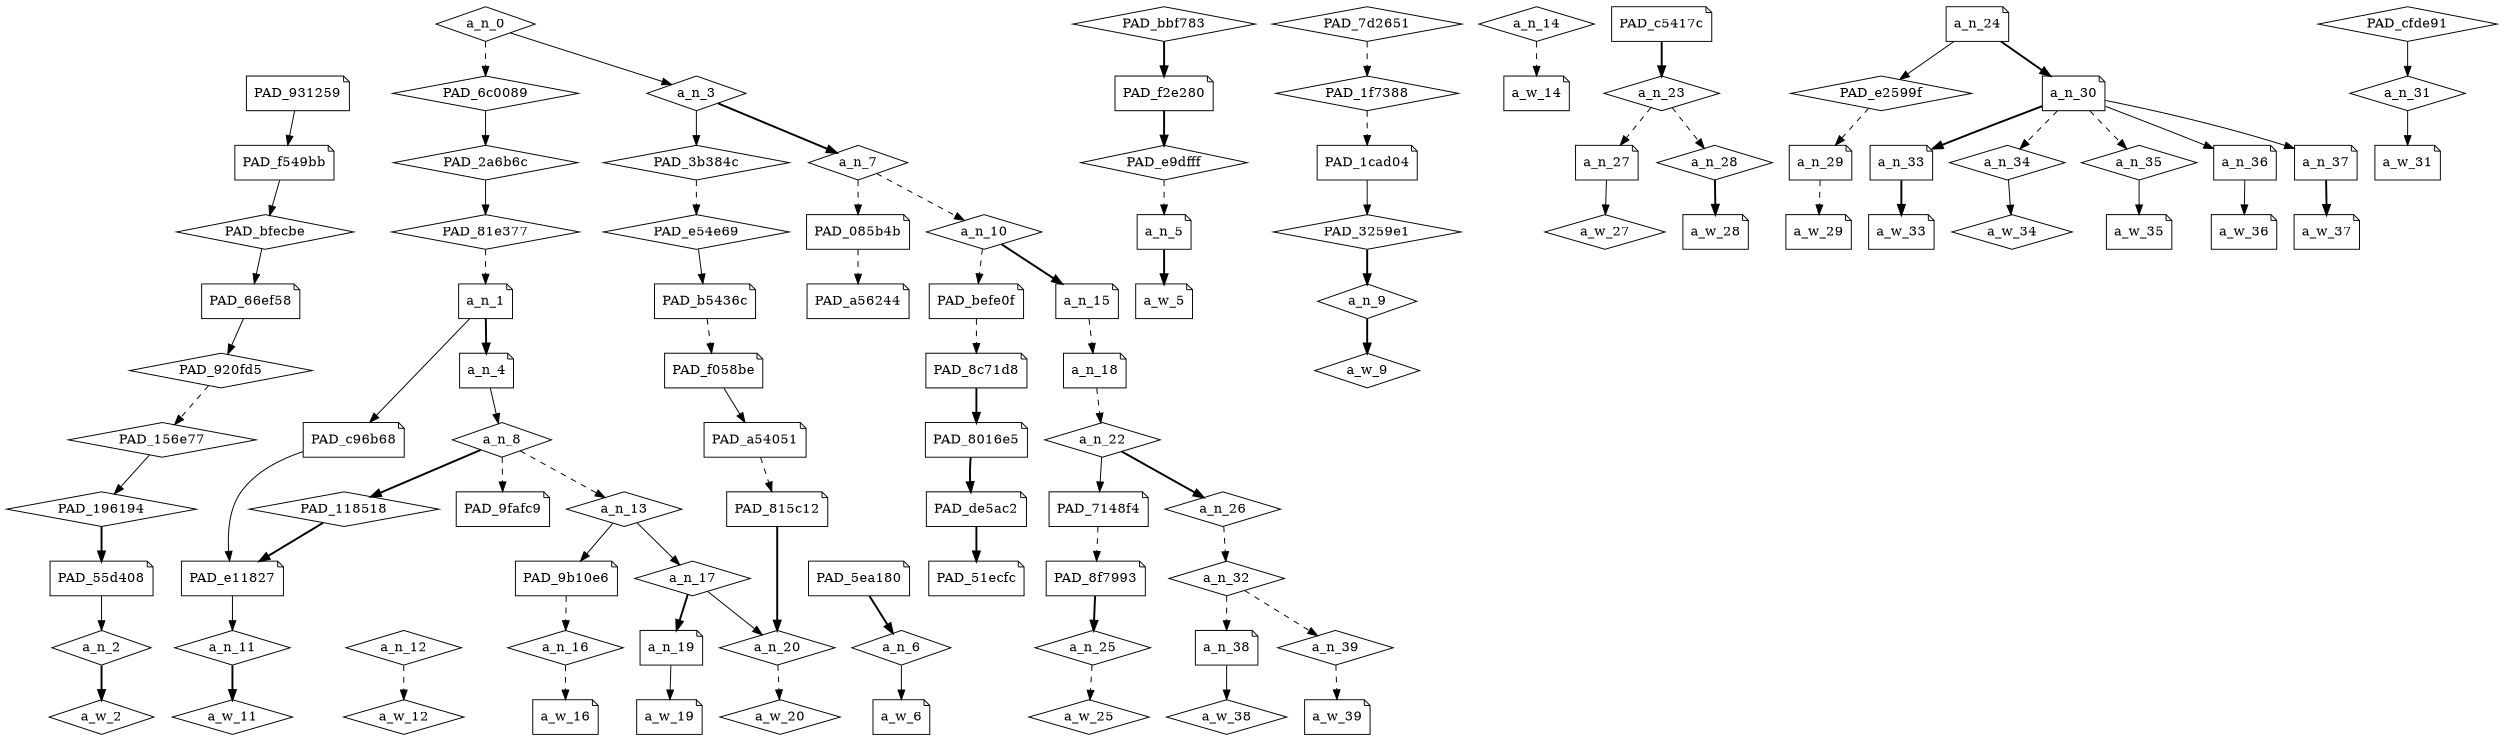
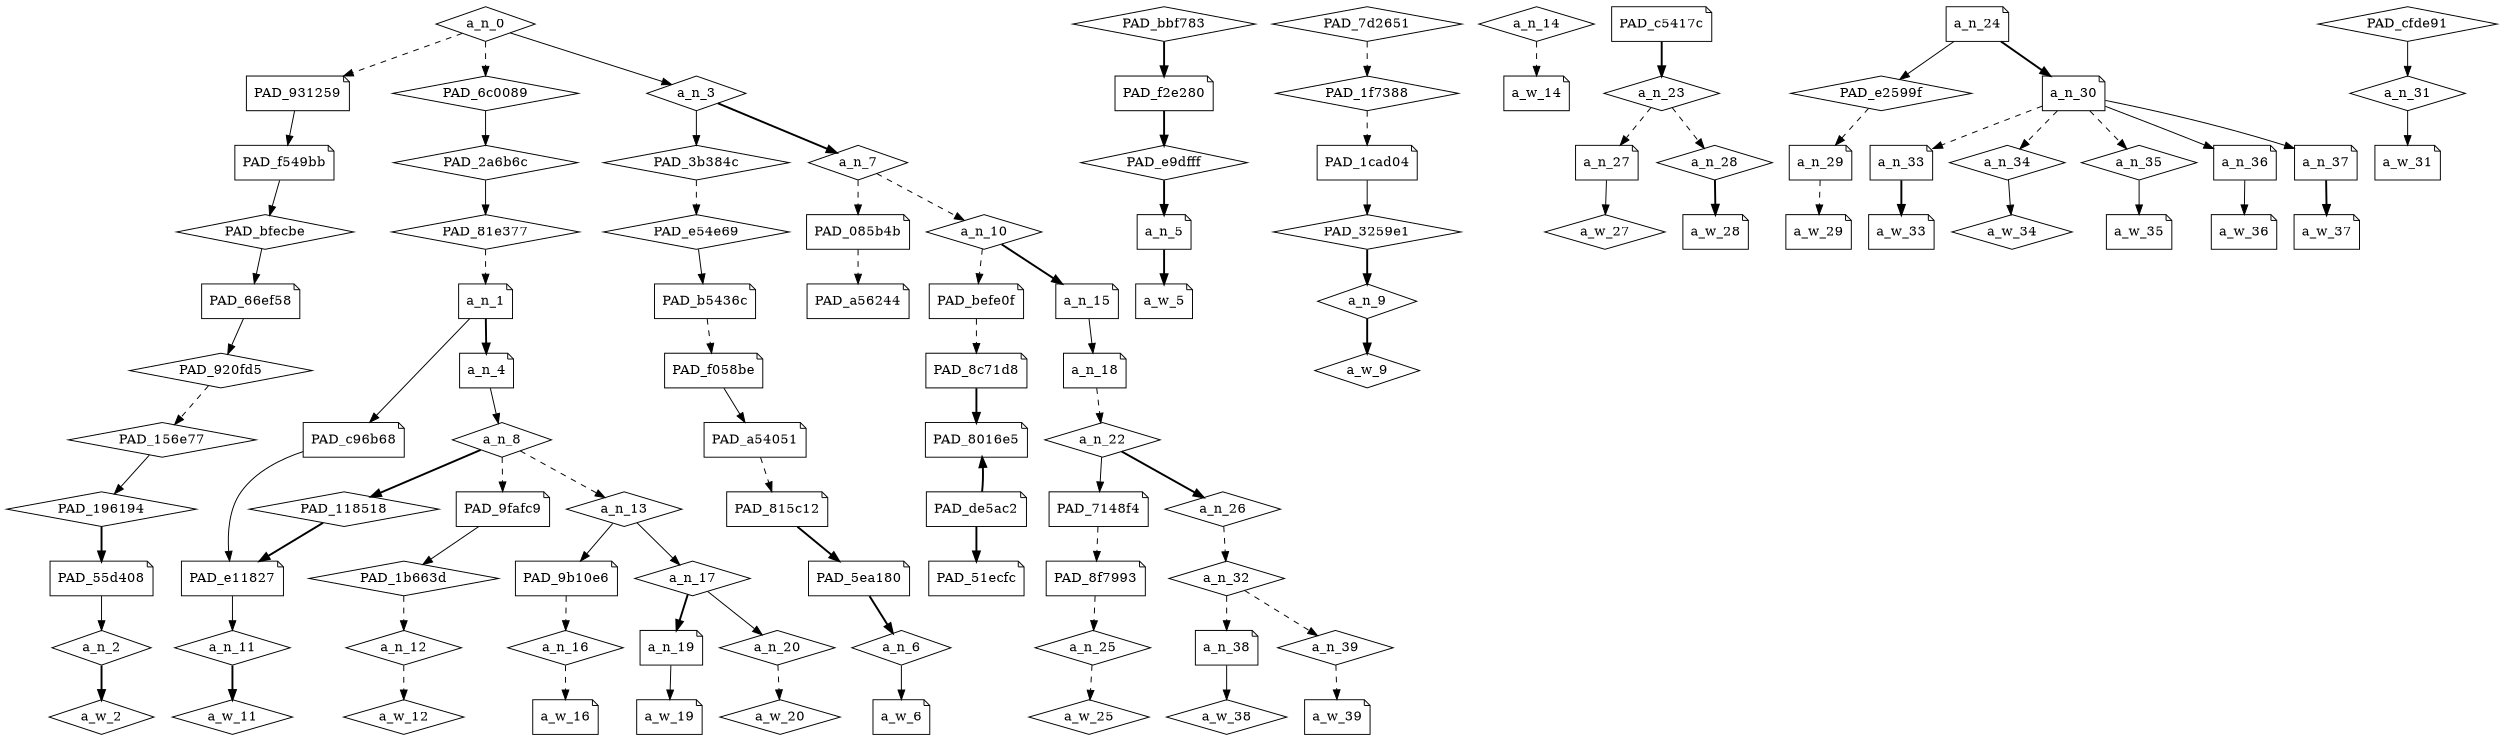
edge "a_n_0" -> "PAD_931259": added
edge "a_n_30" -> "a_n_33": style bold -> dashed
edge "PAD_e9dfff" -> "a_n_5": style dashed -> bold
edge "a_n_15" -> "a_n_18": style dashed -> solid
edge "PAD_8016e5" -> "PAD_de5ac2": reversed
edge "PAD_815c12" -> "a_n_20": now "PAD_815c12" -> "PAD_5ea180"
node "PAD_1b663d": added
edge "PAD_8f7993" -> "a_n_25": style bold -> dashed
